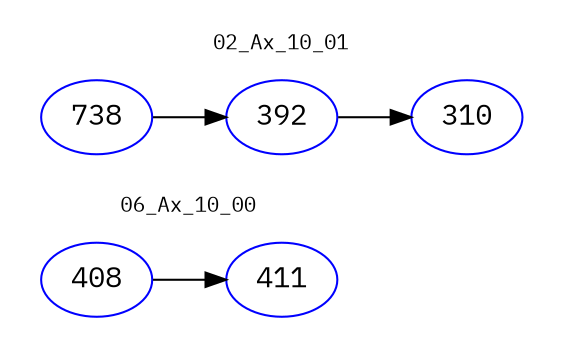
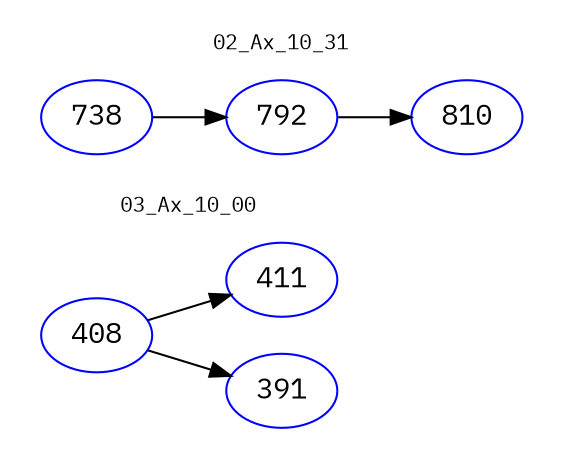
cluster "02_Ax_10_01": label "02_Ax_10_01" -> "02_Ax_10_31"
node "392": label "392" -> "792"
node "310": label "310" -> "810"
cluster "06_Ax_10_00": label "06_Ax_10_00" -> "03_Ax_10_00"
node "391": added
